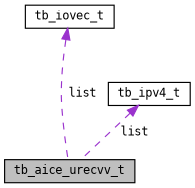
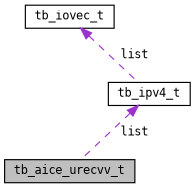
edge "tb_aice_urecvv_t" -> "tb_iovec_t": now "tb_ipv4_t" -> "tb_iovec_t"
